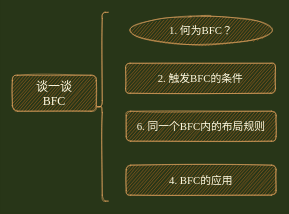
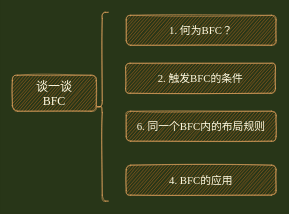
node "1. 何为BFC？": shape ellipse -> rounded rectangle
